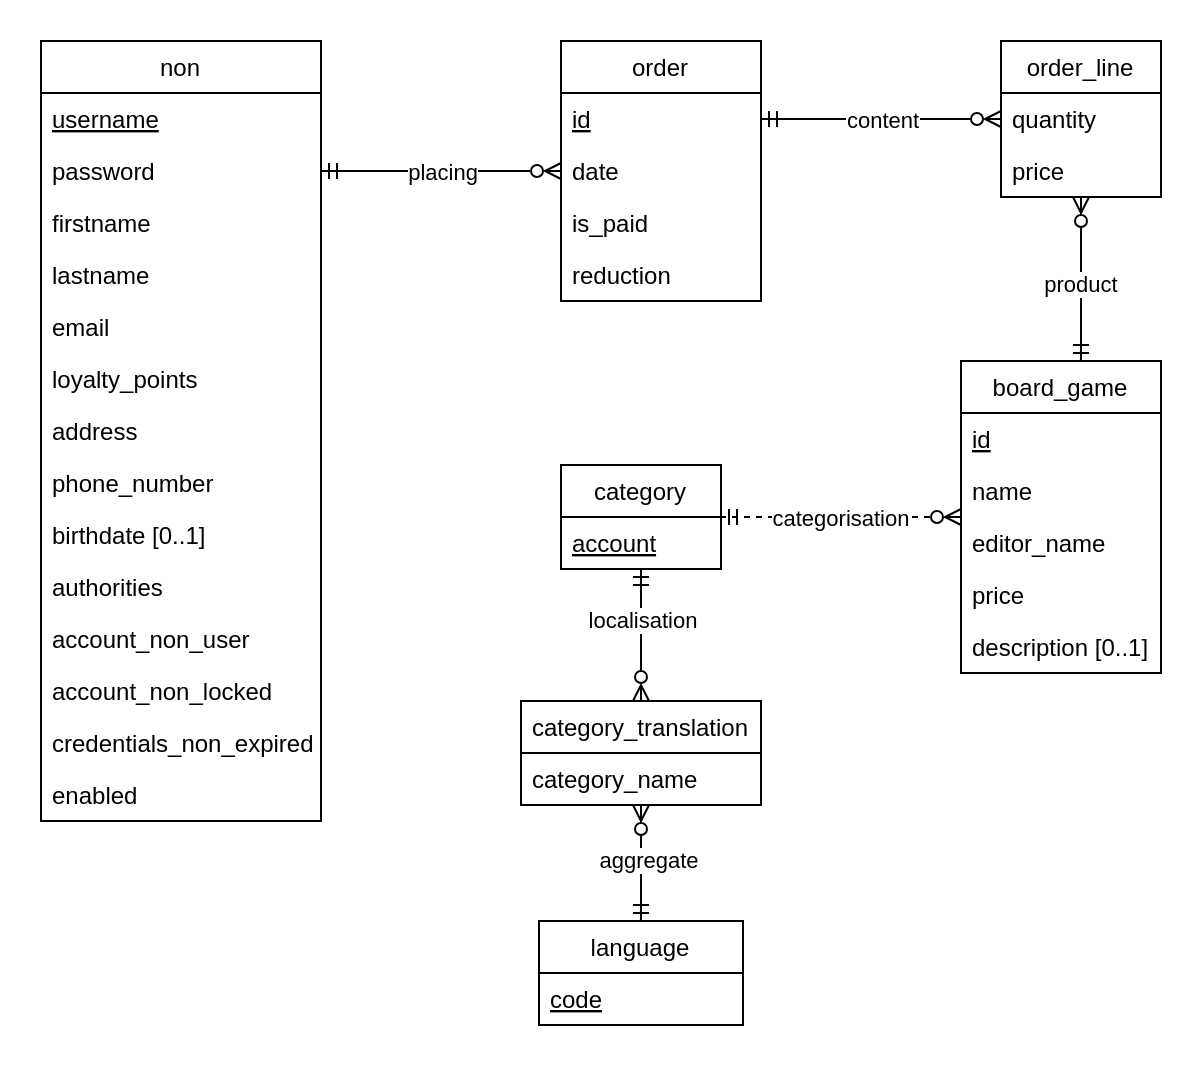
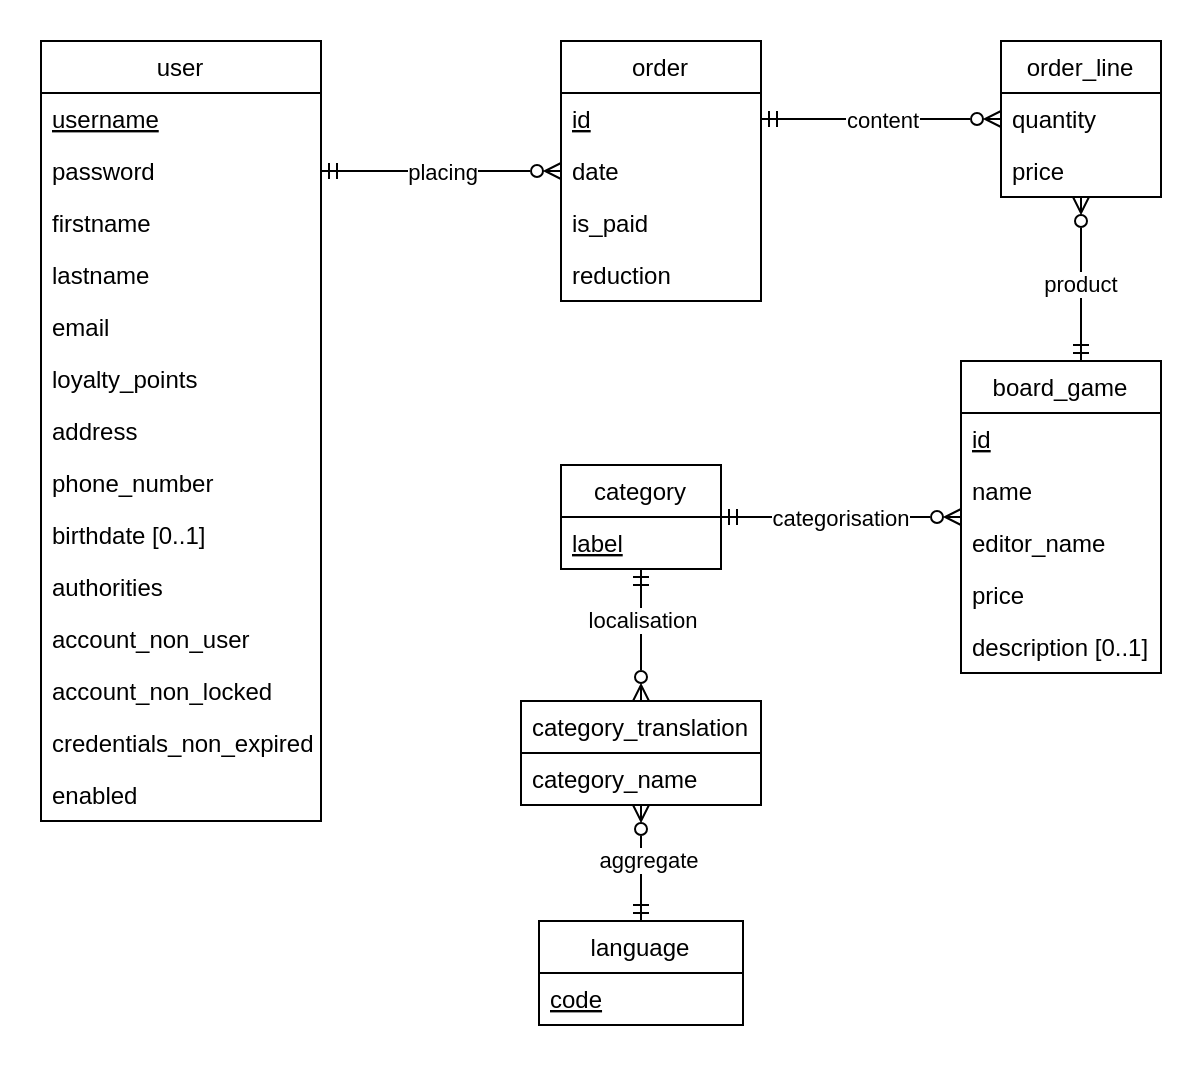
node "non": label "non" -> "user"
edge "category" -- "board_game": style dashed -> solid
node "account": label "account" -> "label"
